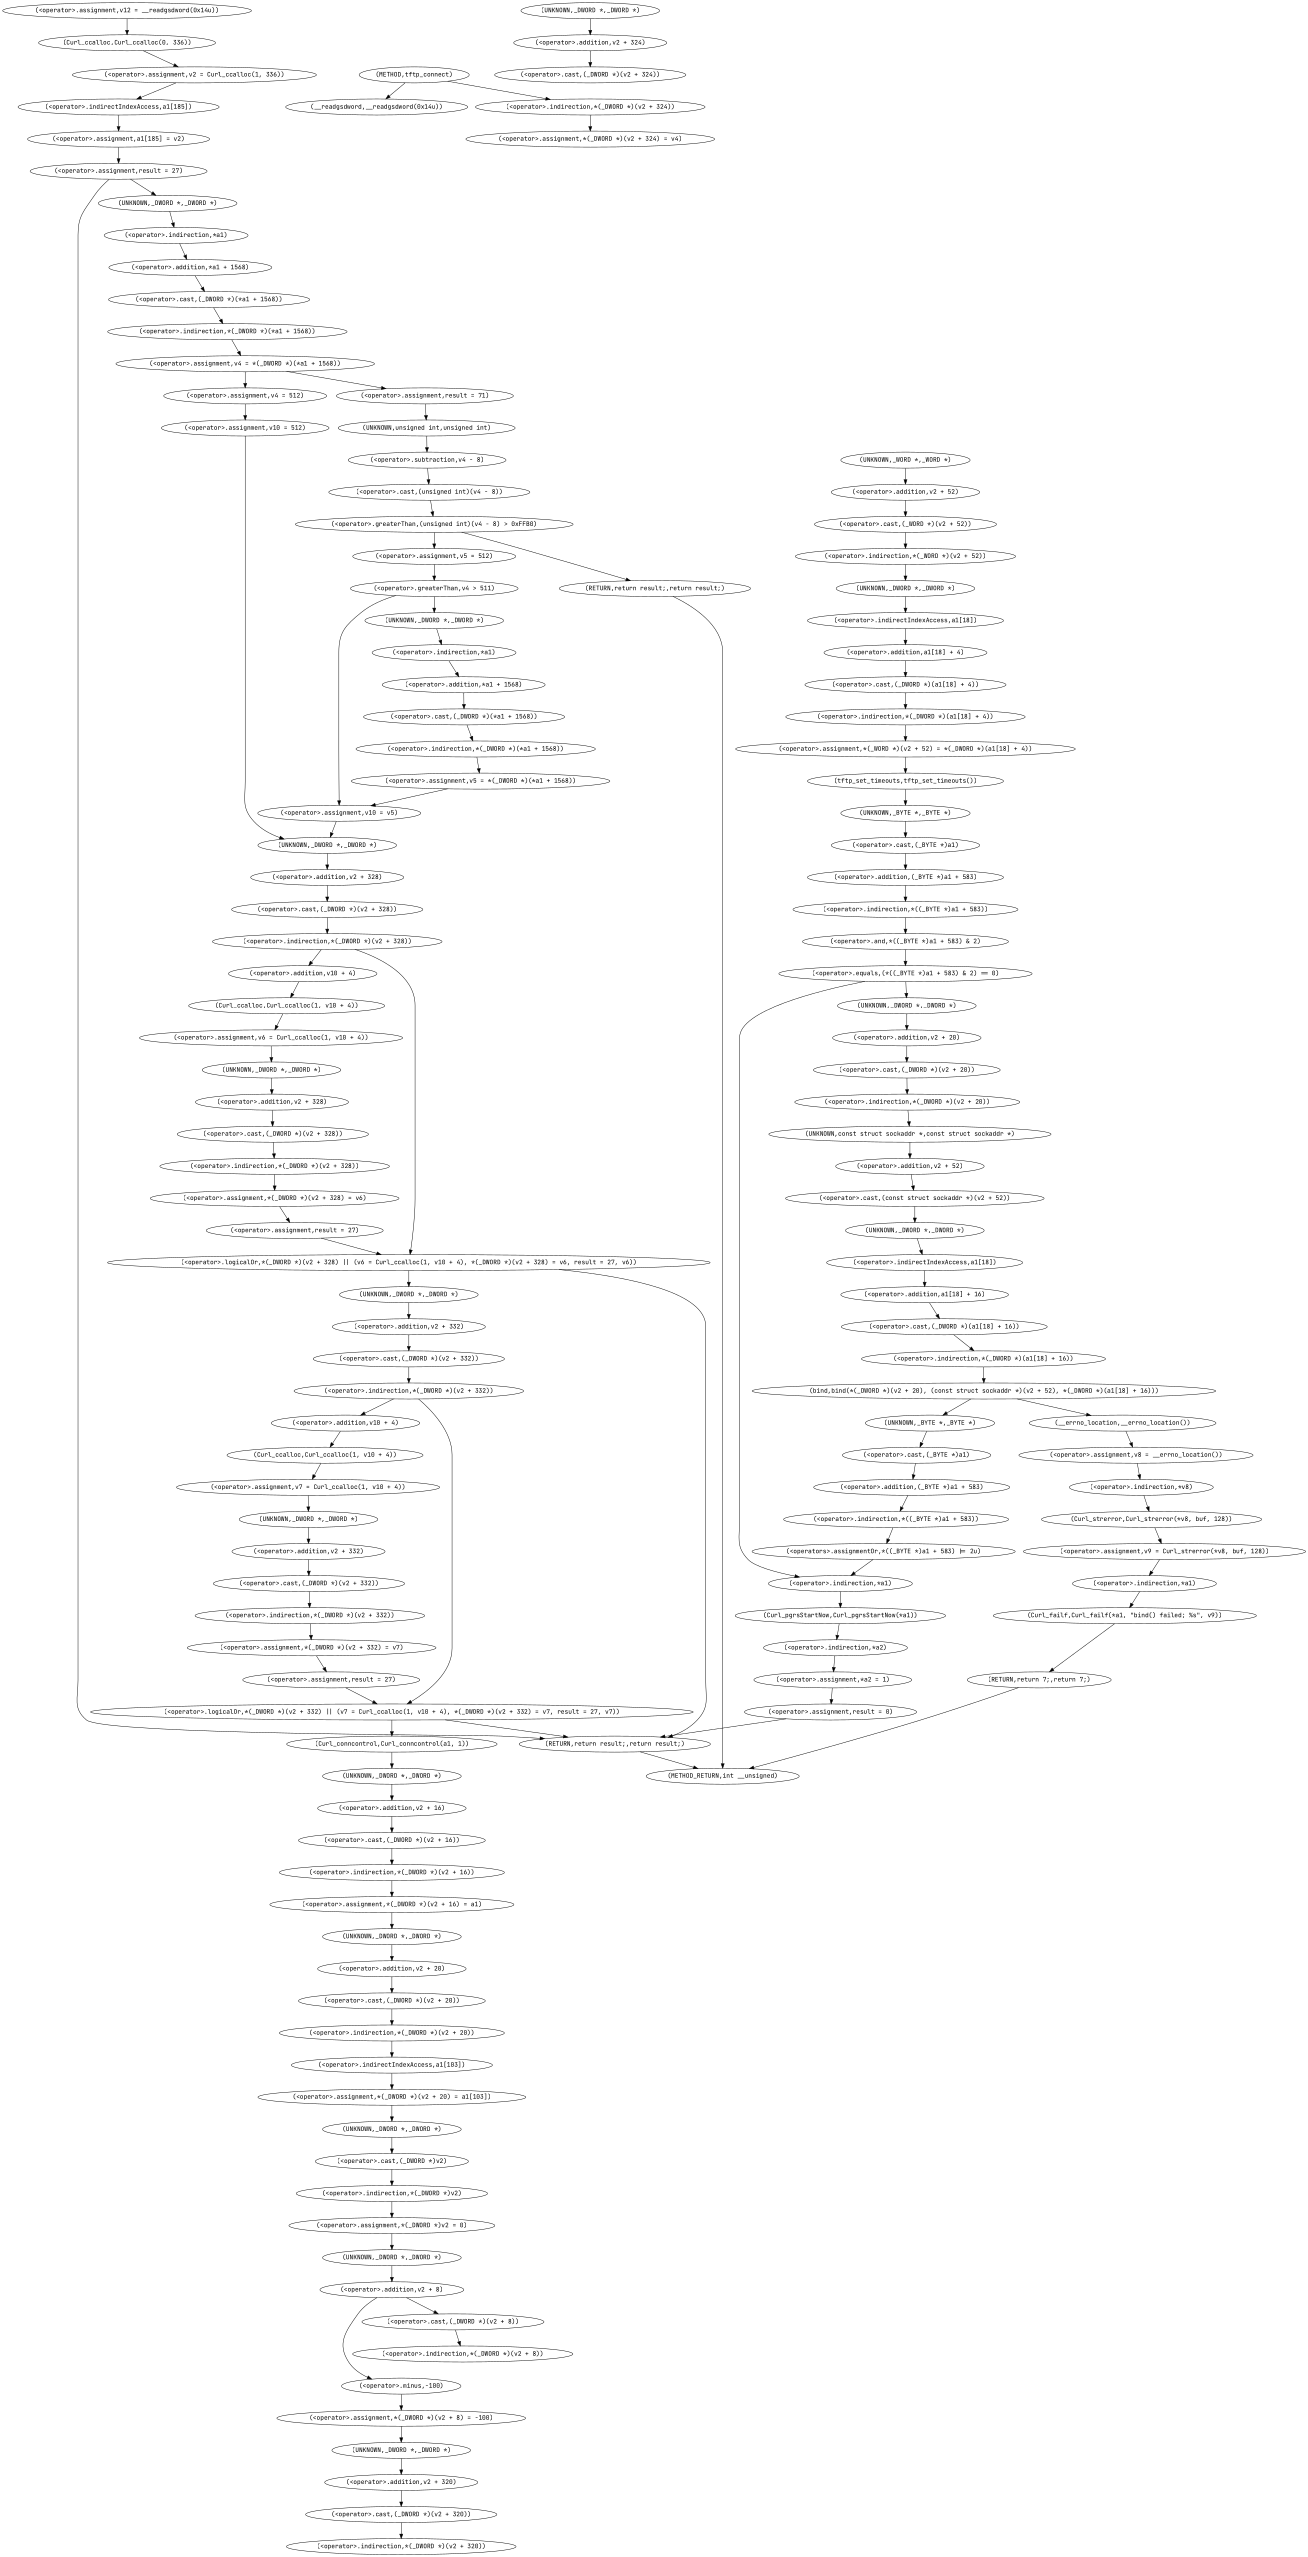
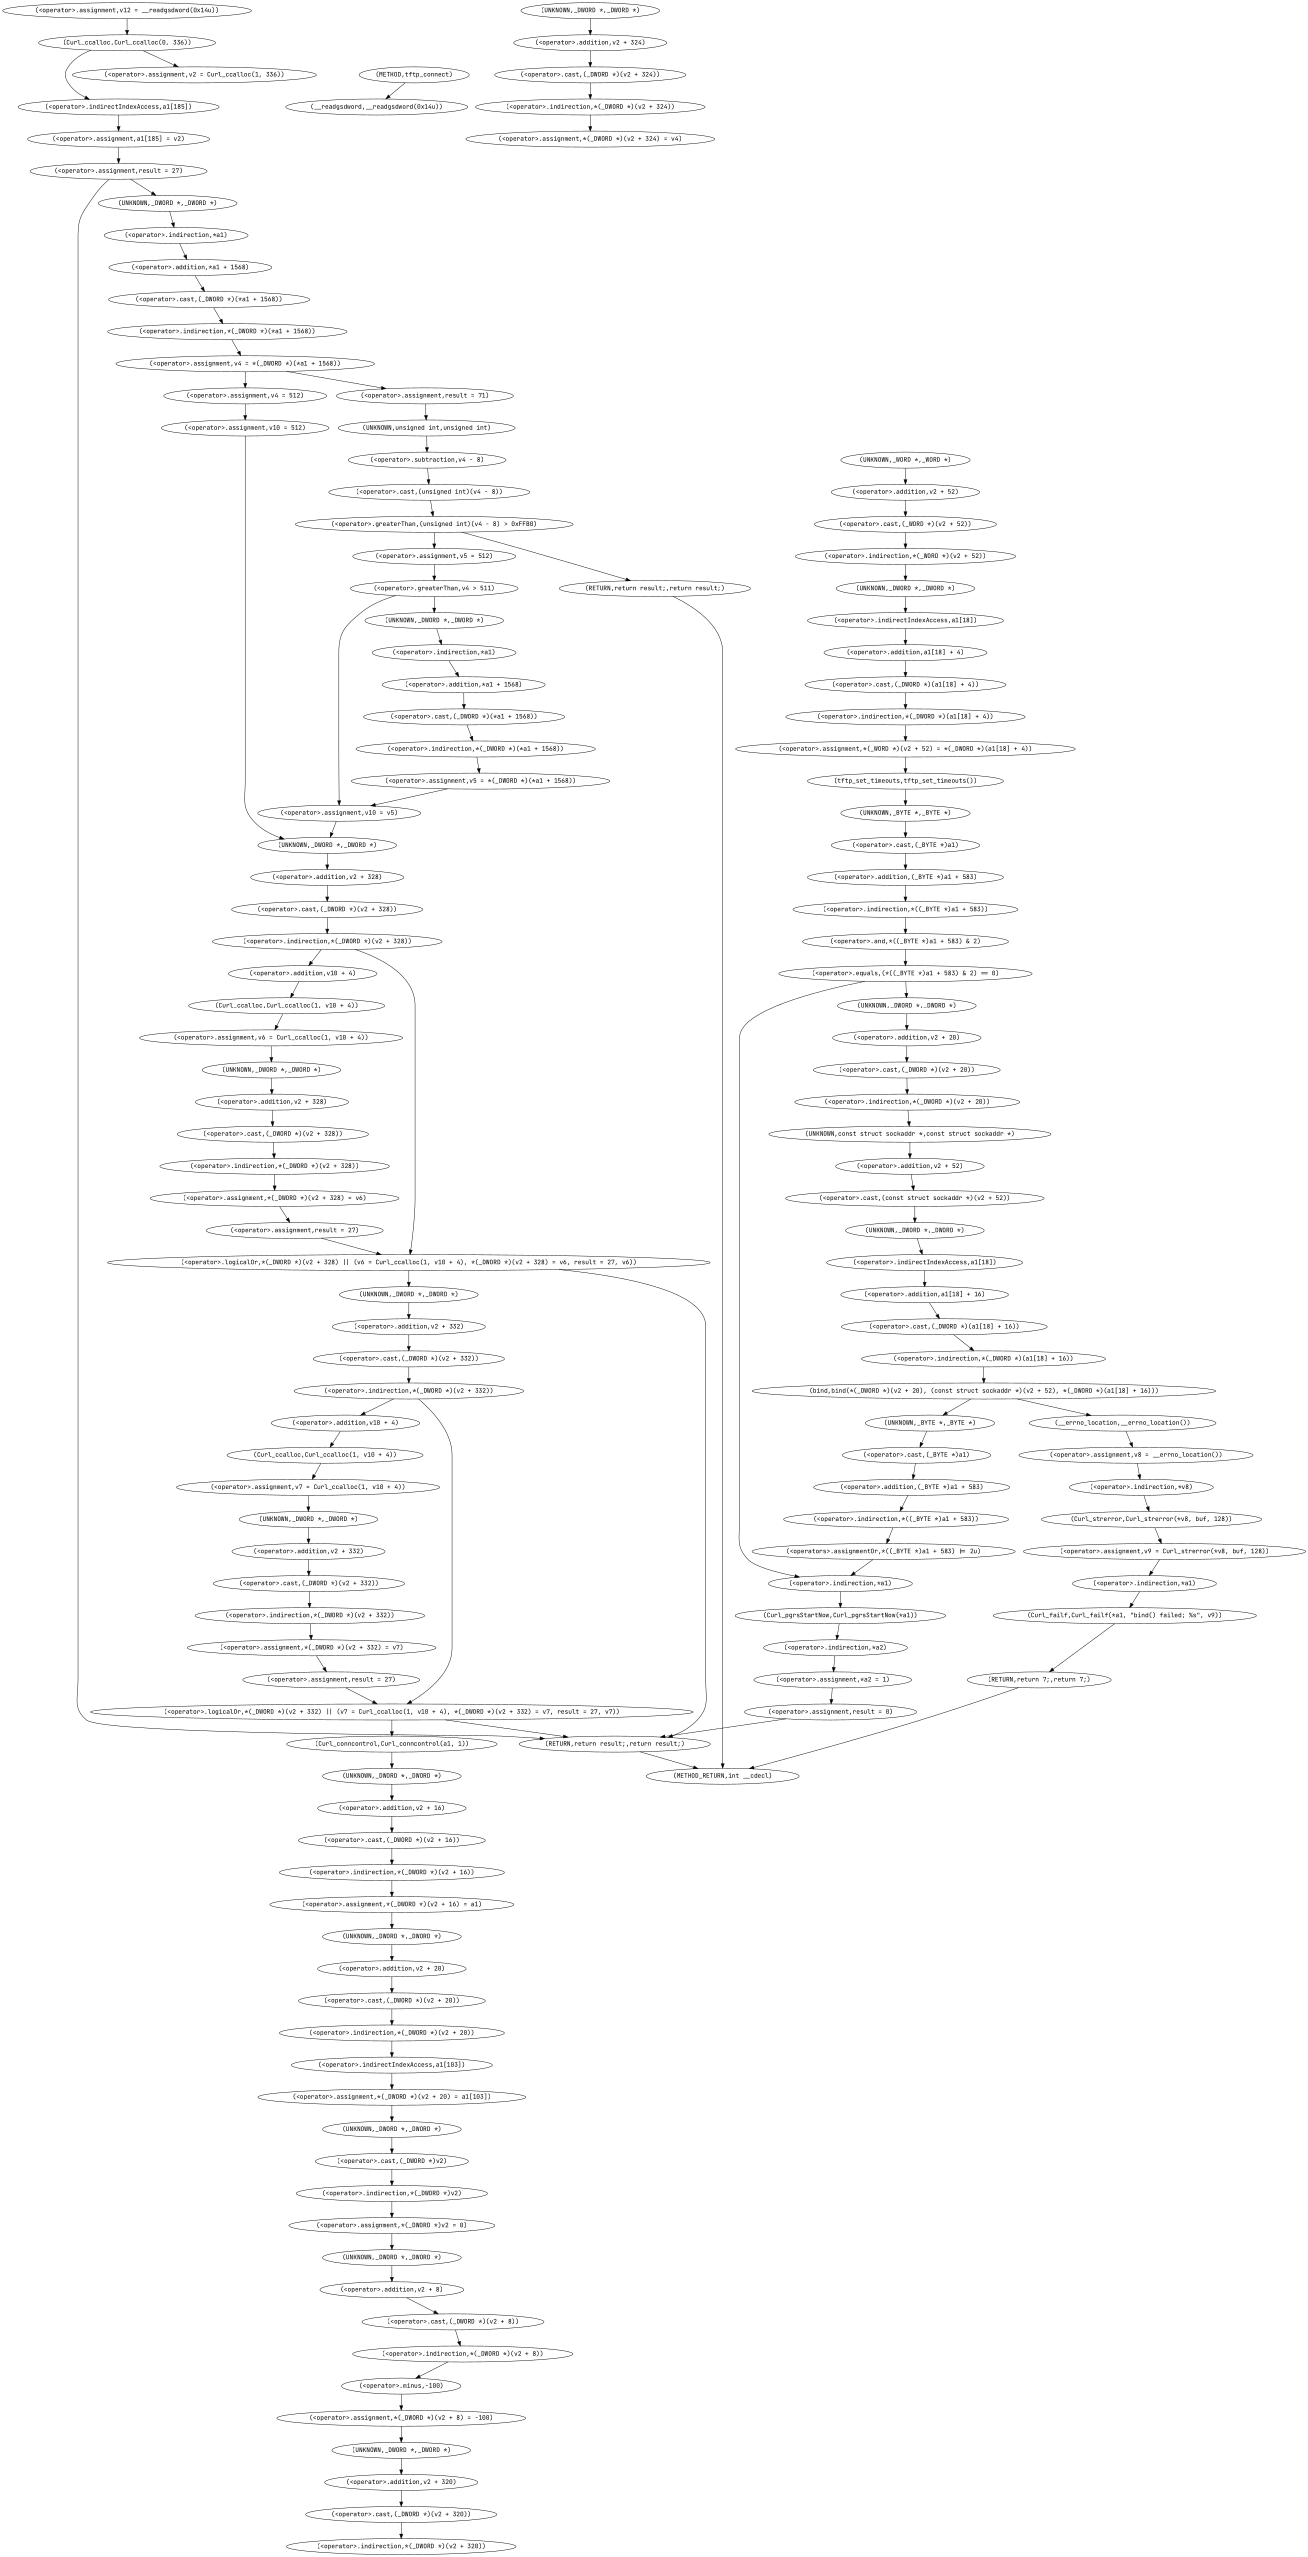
edge "(<operator>.assignment,v2 = Curl_ccalloc(1, 336))" -> "(<operator>.indirectIndexAccess,a1[185])": now "(Curl_ccalloc,Curl_ccalloc(0, 336))" -> "(<operator>.indirectIndexAccess,a1[185])"
edge "(METHOD,tftp_connect)" -> "(<operator>.indirection,*(_DWORD *)(v2 + 324))": now "(<operator>.cast,(_DWORD *)(v2 + 324))" -> "(<operator>.indirection,*(_DWORD *)(v2 + 324))"
node "(METHOD_RETURN,int __unsigned)": label "(METHOD_RETURN,int __unsigned)" -> "(METHOD_RETURN,int __cdecl)"
edge "(<operator>.addition,v2 + 8)" -> "(<operator>.minus,-100)": now "(<operator>.indirection,*(_DWORD *)(v2 + 8))" -> "(<operator>.minus,-100)"
